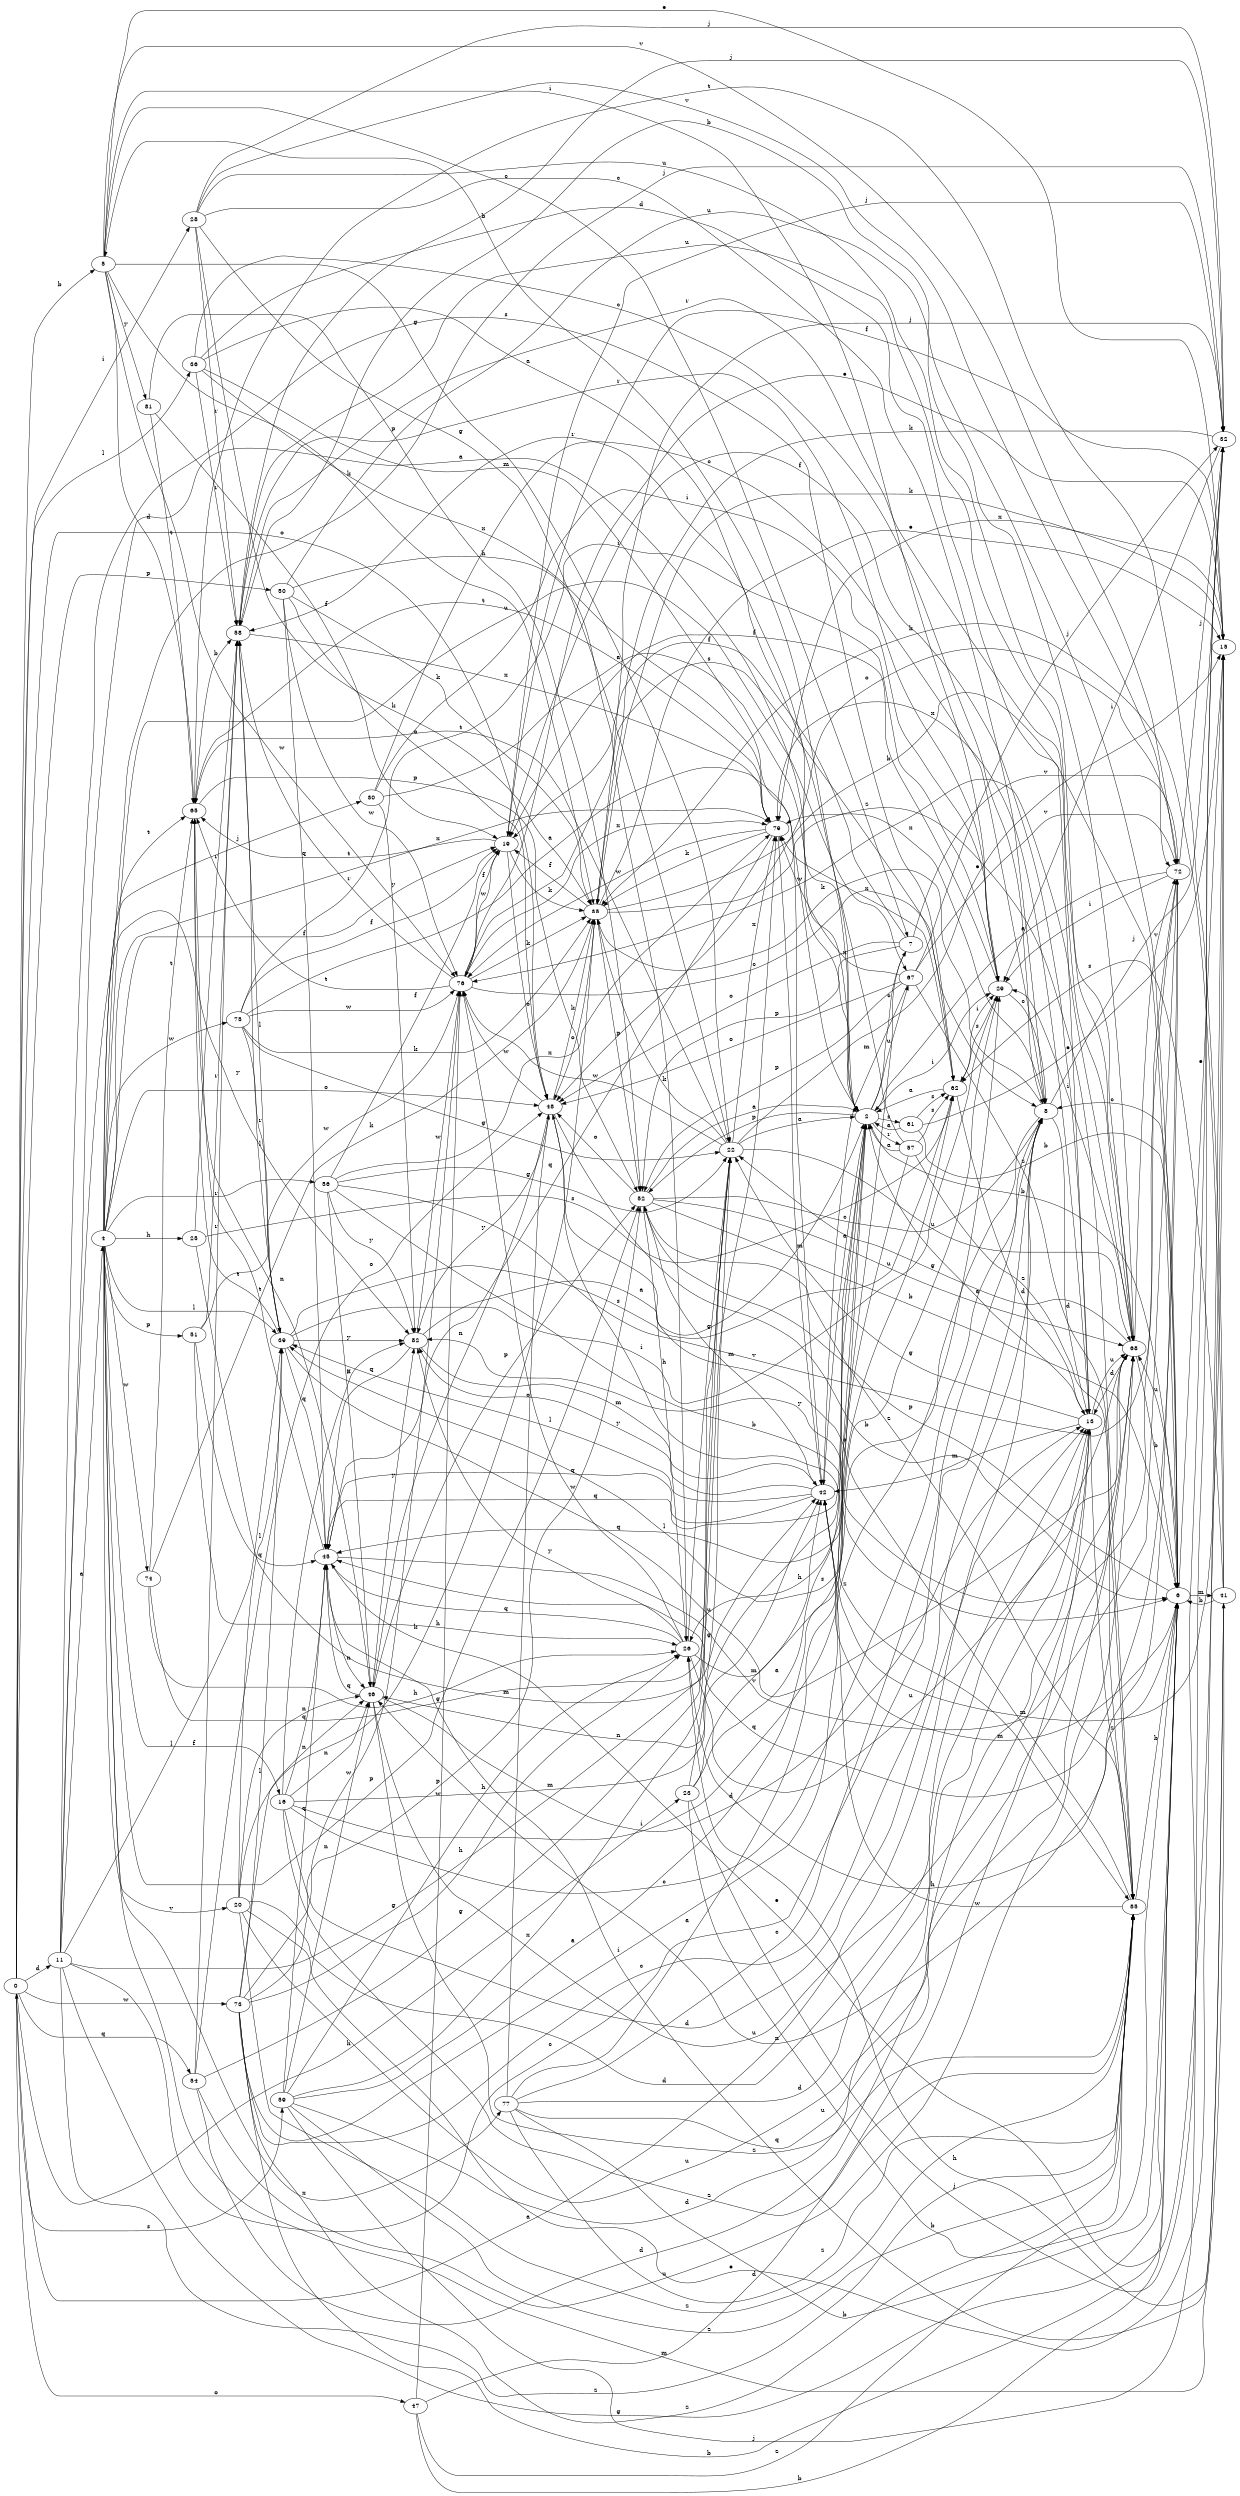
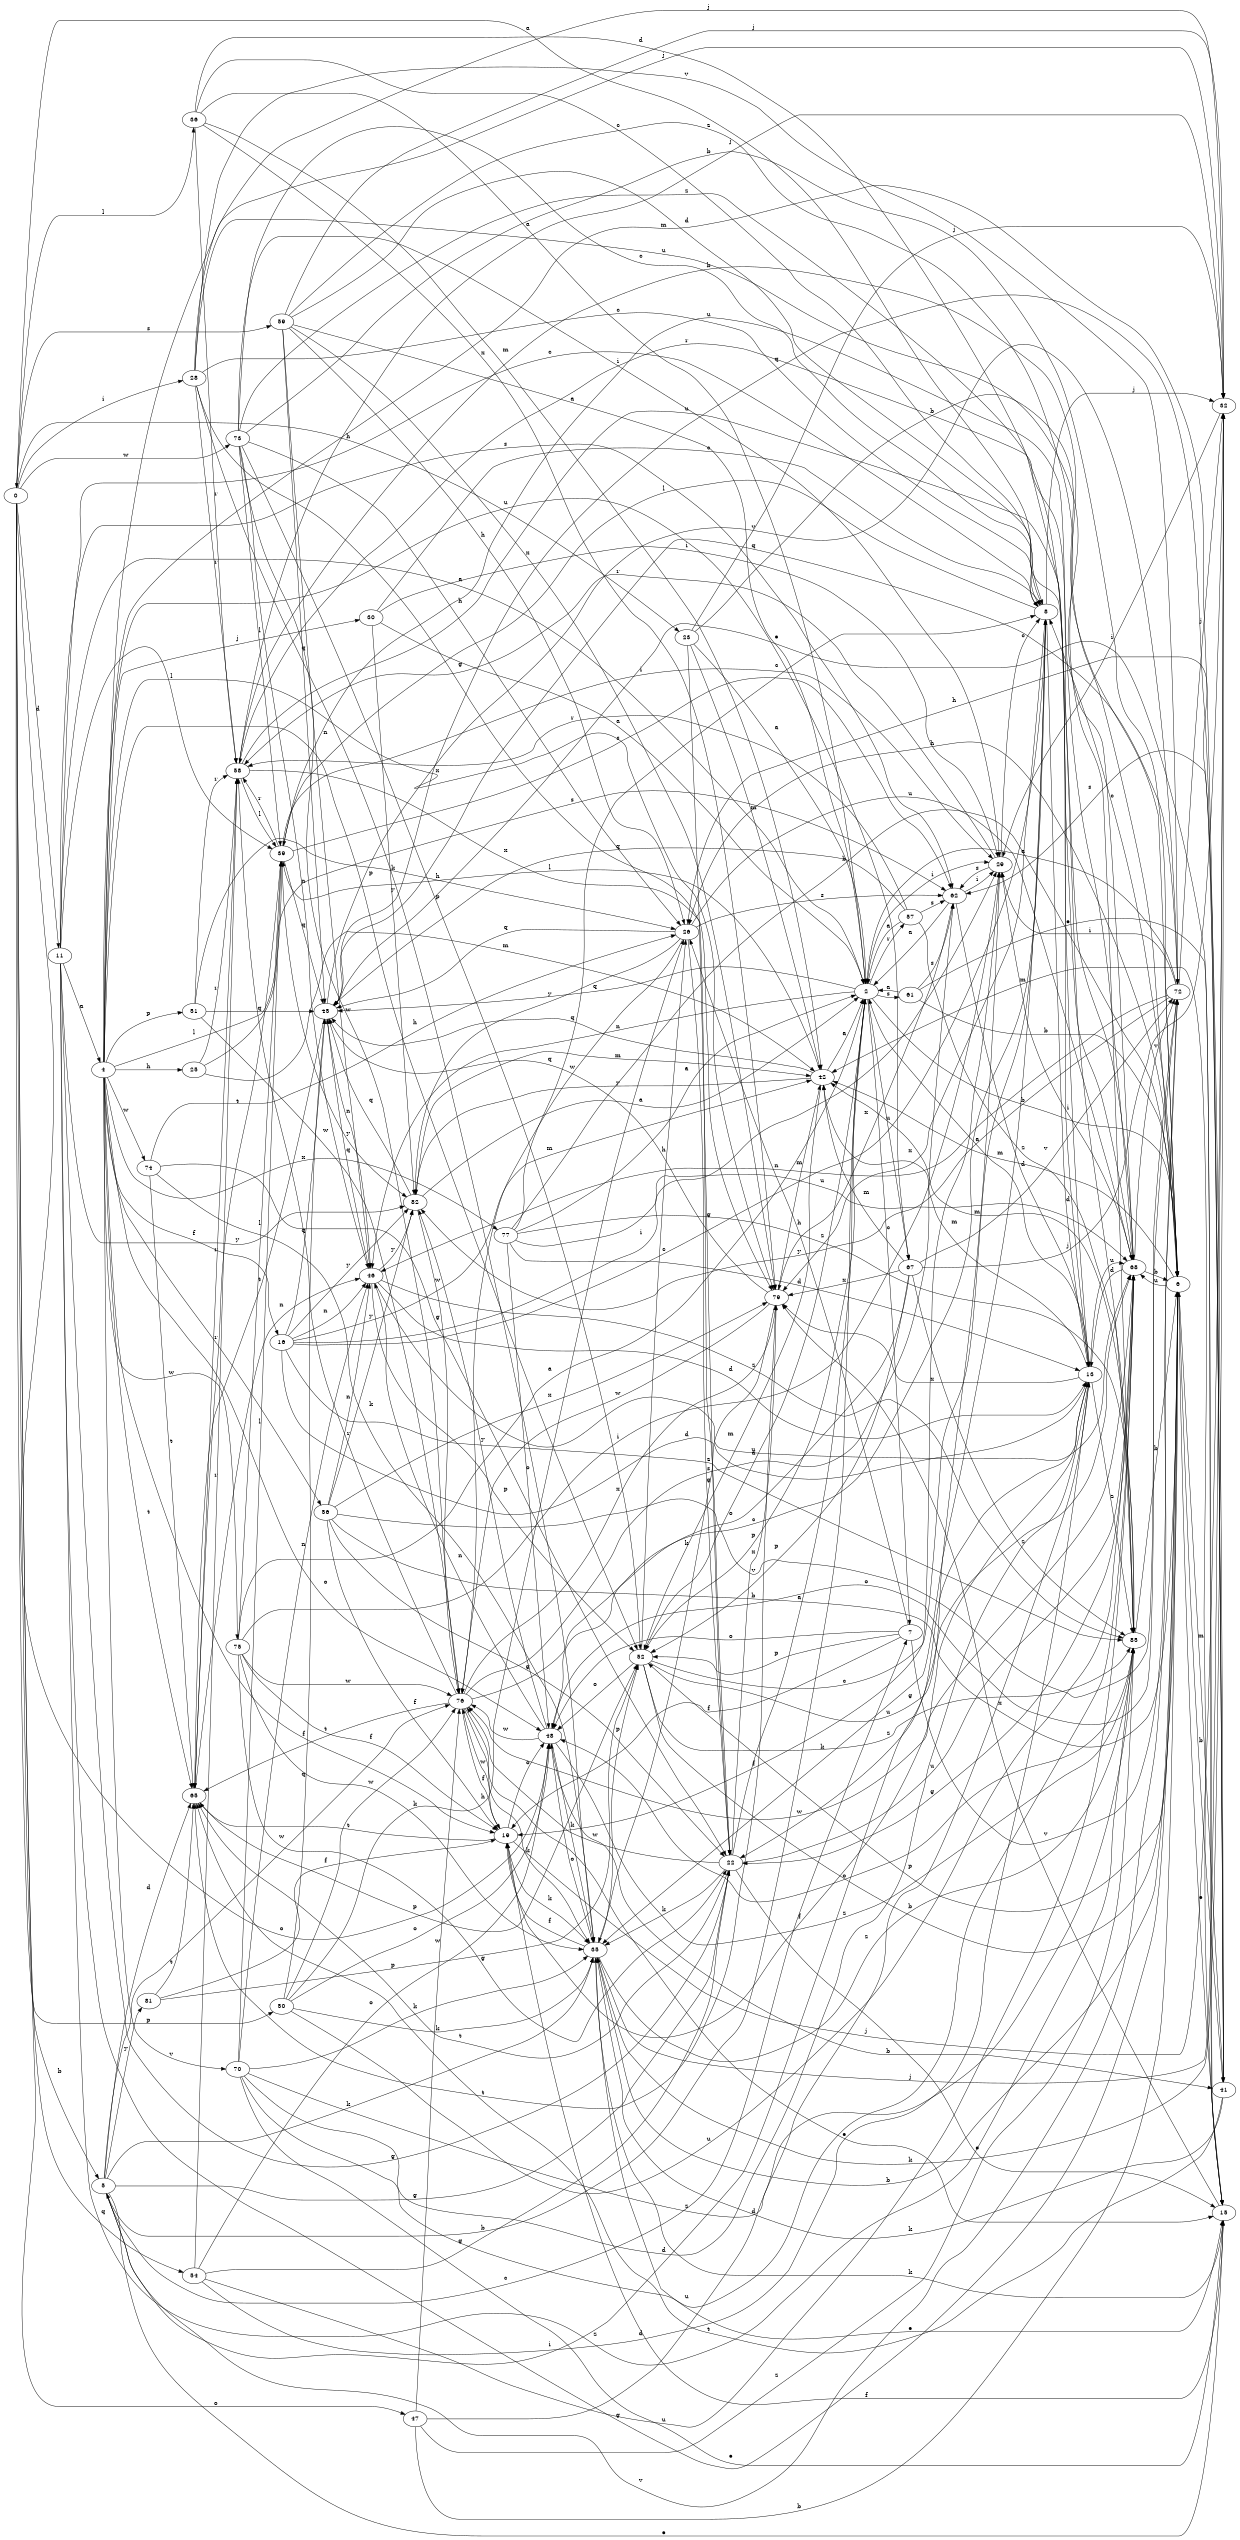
edge "65" -> "58": label "b" -> "r"
edge "48" -> "6": now "48" -> "41"
edge "85" -> "42": label "w" -> "m"
node "20": label "20" -> "70"
